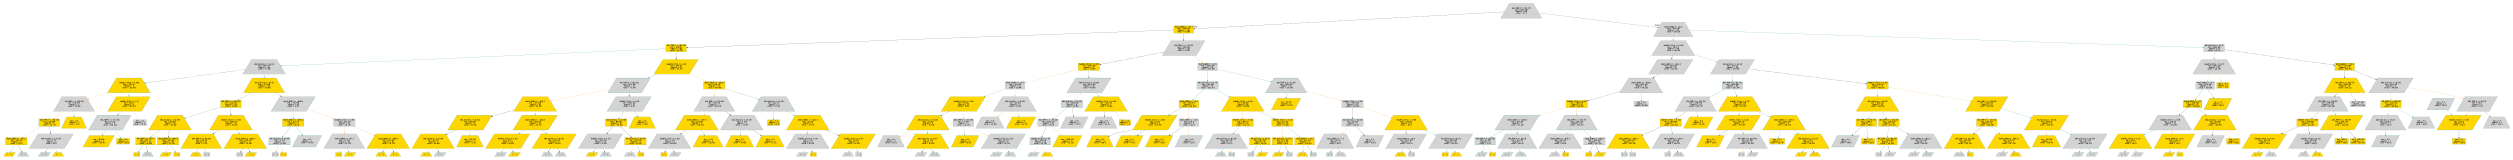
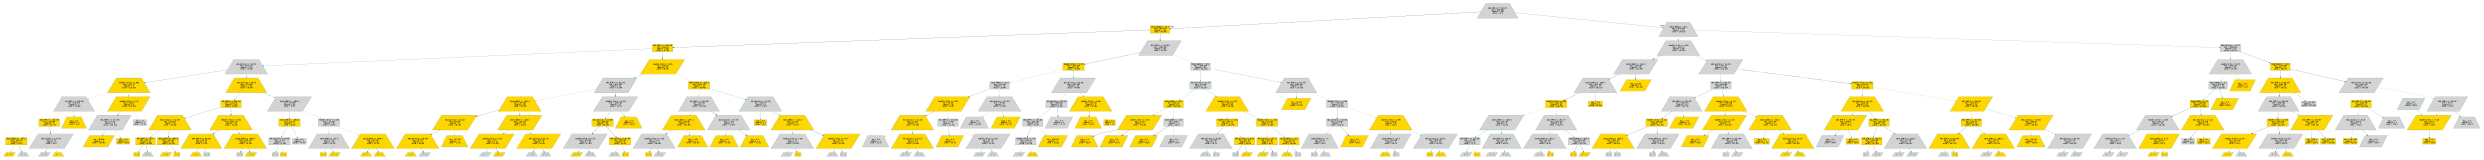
node "mse = 22.222 samples = 2 value = 223.333": added
node "mse = -0.0 samples = 1 value = 54.1": shape box -> parallelogram
node "mse = 0.0 samples = 1 value = 36.364": fillcolor lightgrey -> gold
node "mse = 0.0 samples = 1 value = 53.722": label "mse = 0.0 samples = 1 value = 53.722" -> "value = 0.0 samples = 1 value = 53.722"
node "mse = 0.0 samples = 1 value = 30.13": fillcolor lightgrey -> gold
node "WOA_TEMP_K <= 296.702 mse = 1944.0 samples = 2 value = 236.0": shape box -> parallelogram
node "mse = 0.0 samples = 1 value = 79.947": shape parallelogram -> box
node "mse = 0.0 samples = 1 value = 150.0": fillcolor lightgrey -> gold
node "SeaWIFs_ChlrA <= 2.227 mse = 650.0 samples = 4 value = 145.0": fillcolor gold -> lightgrey
node "mse = 0.0 samples = 1 value = 120.0": shape parallelogram -> box
node "mse = 1417.188 samples = 3 value = 226.25": added
